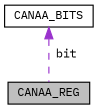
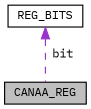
node "CANAA_BITS": label "CANAA_BITS" -> "REG_BITS"
